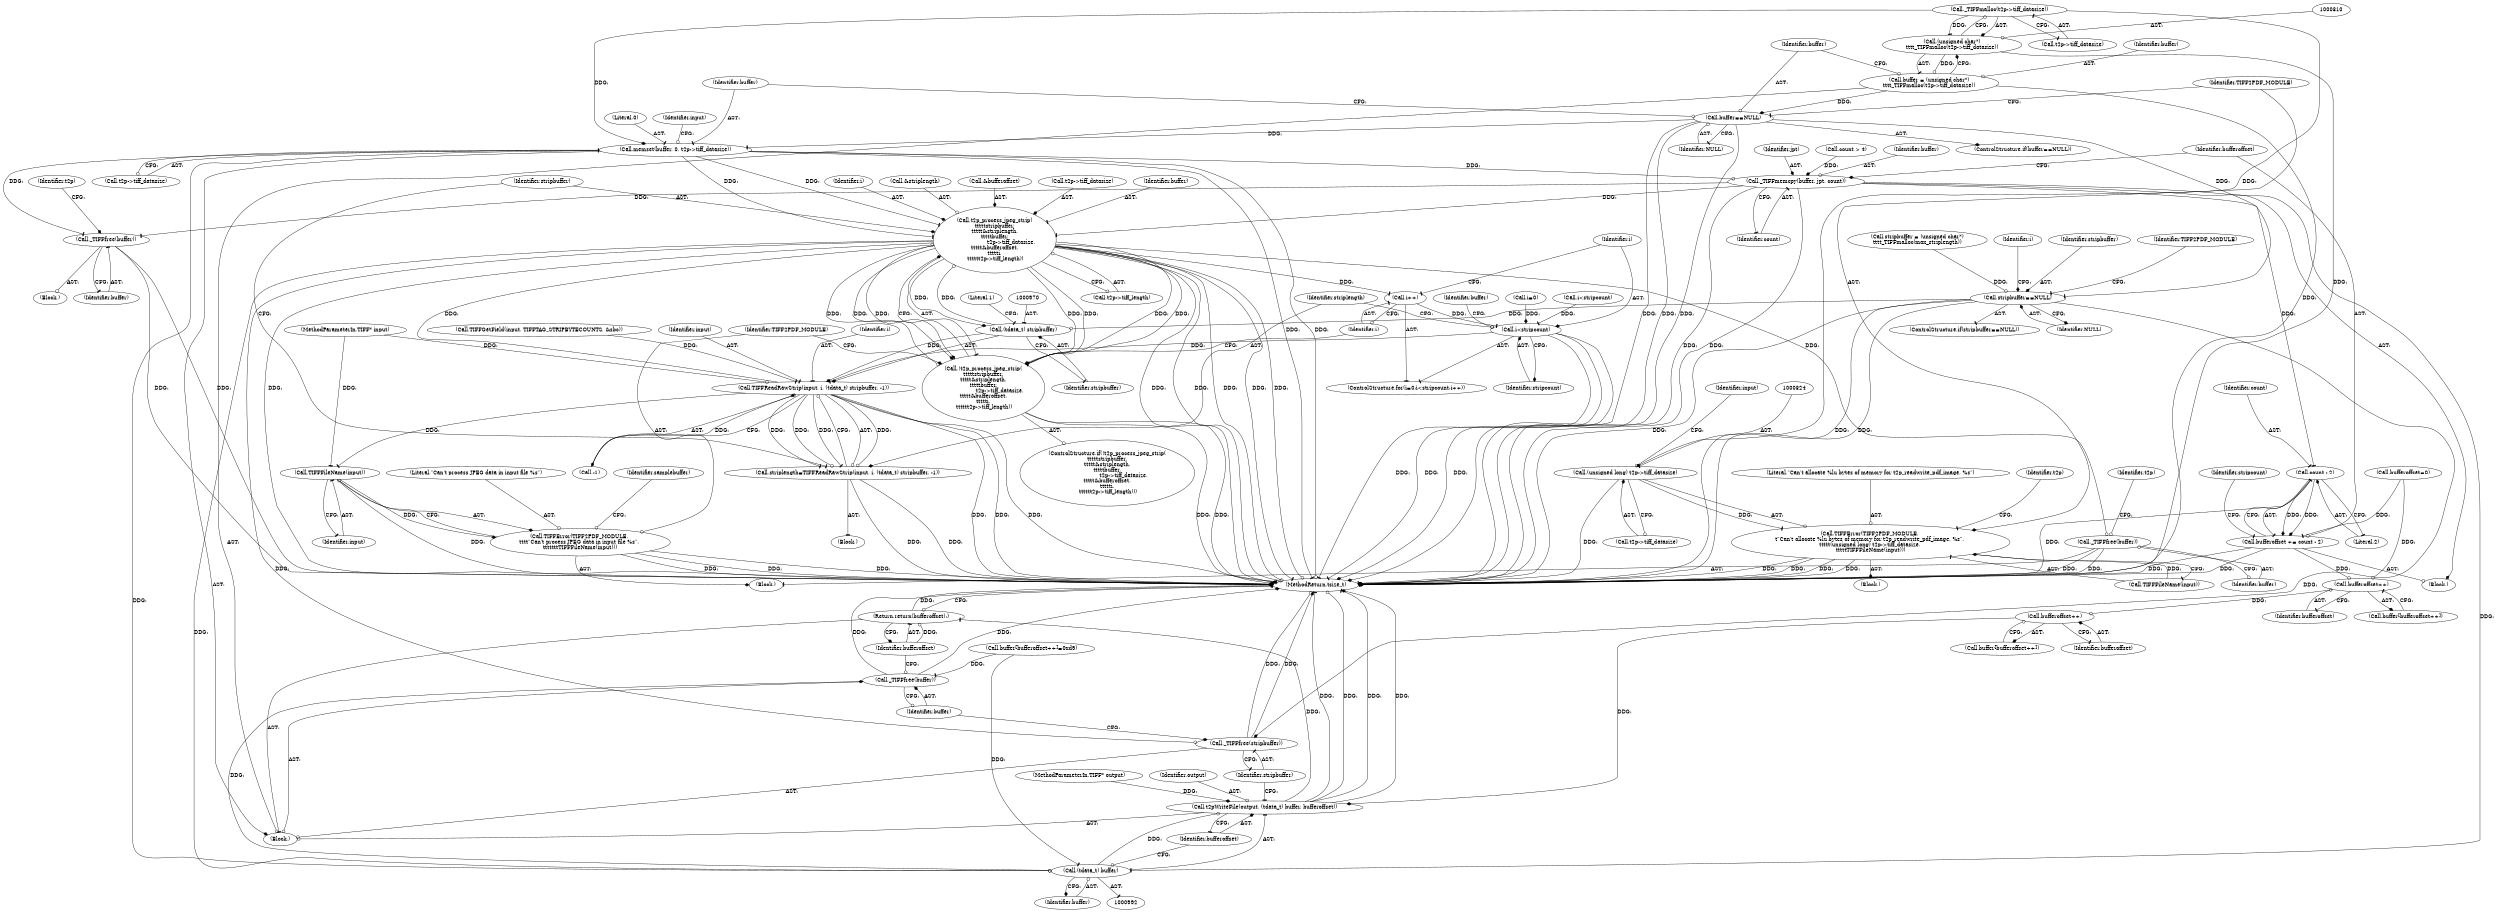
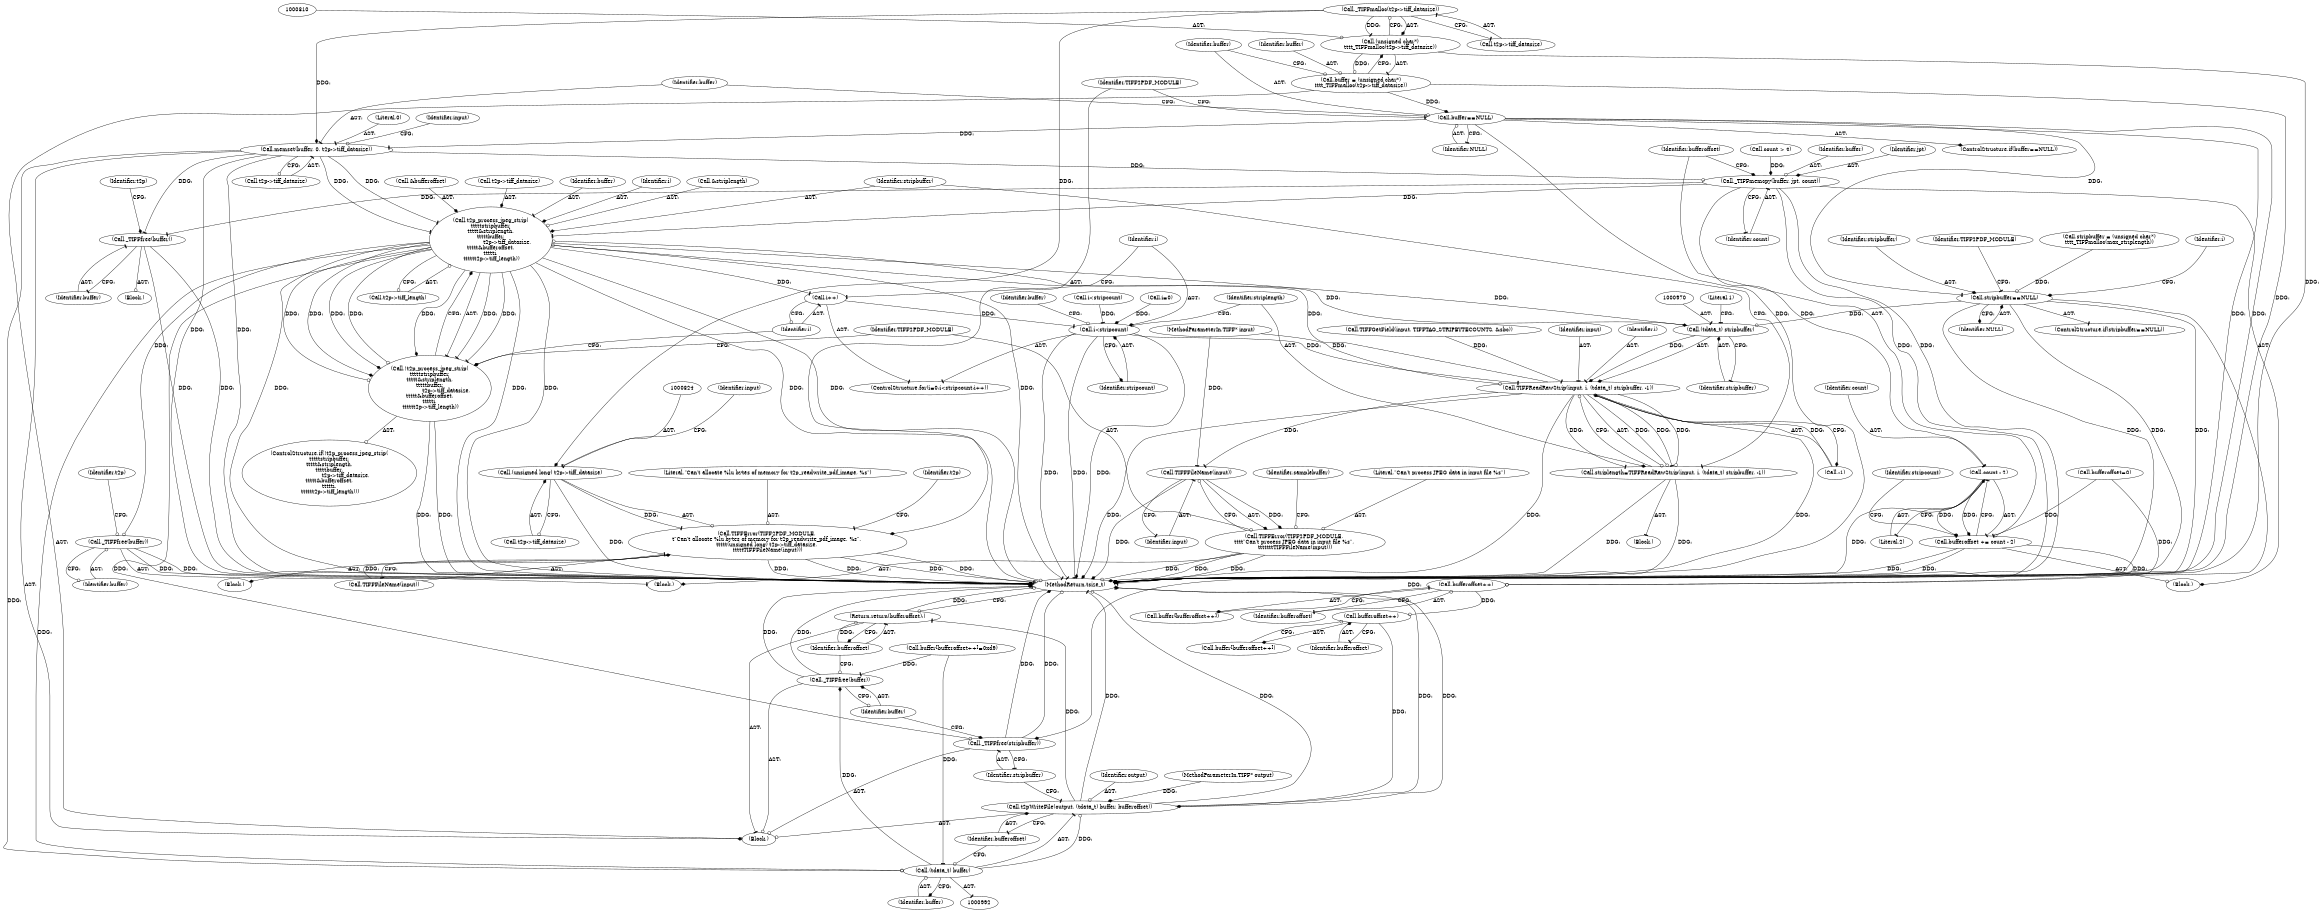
edge "(Call,_TIFFmemcpy(buffer, jpt, count))" -> "(Call,(tdata_t) buffer)": removed, label "DDG:"
